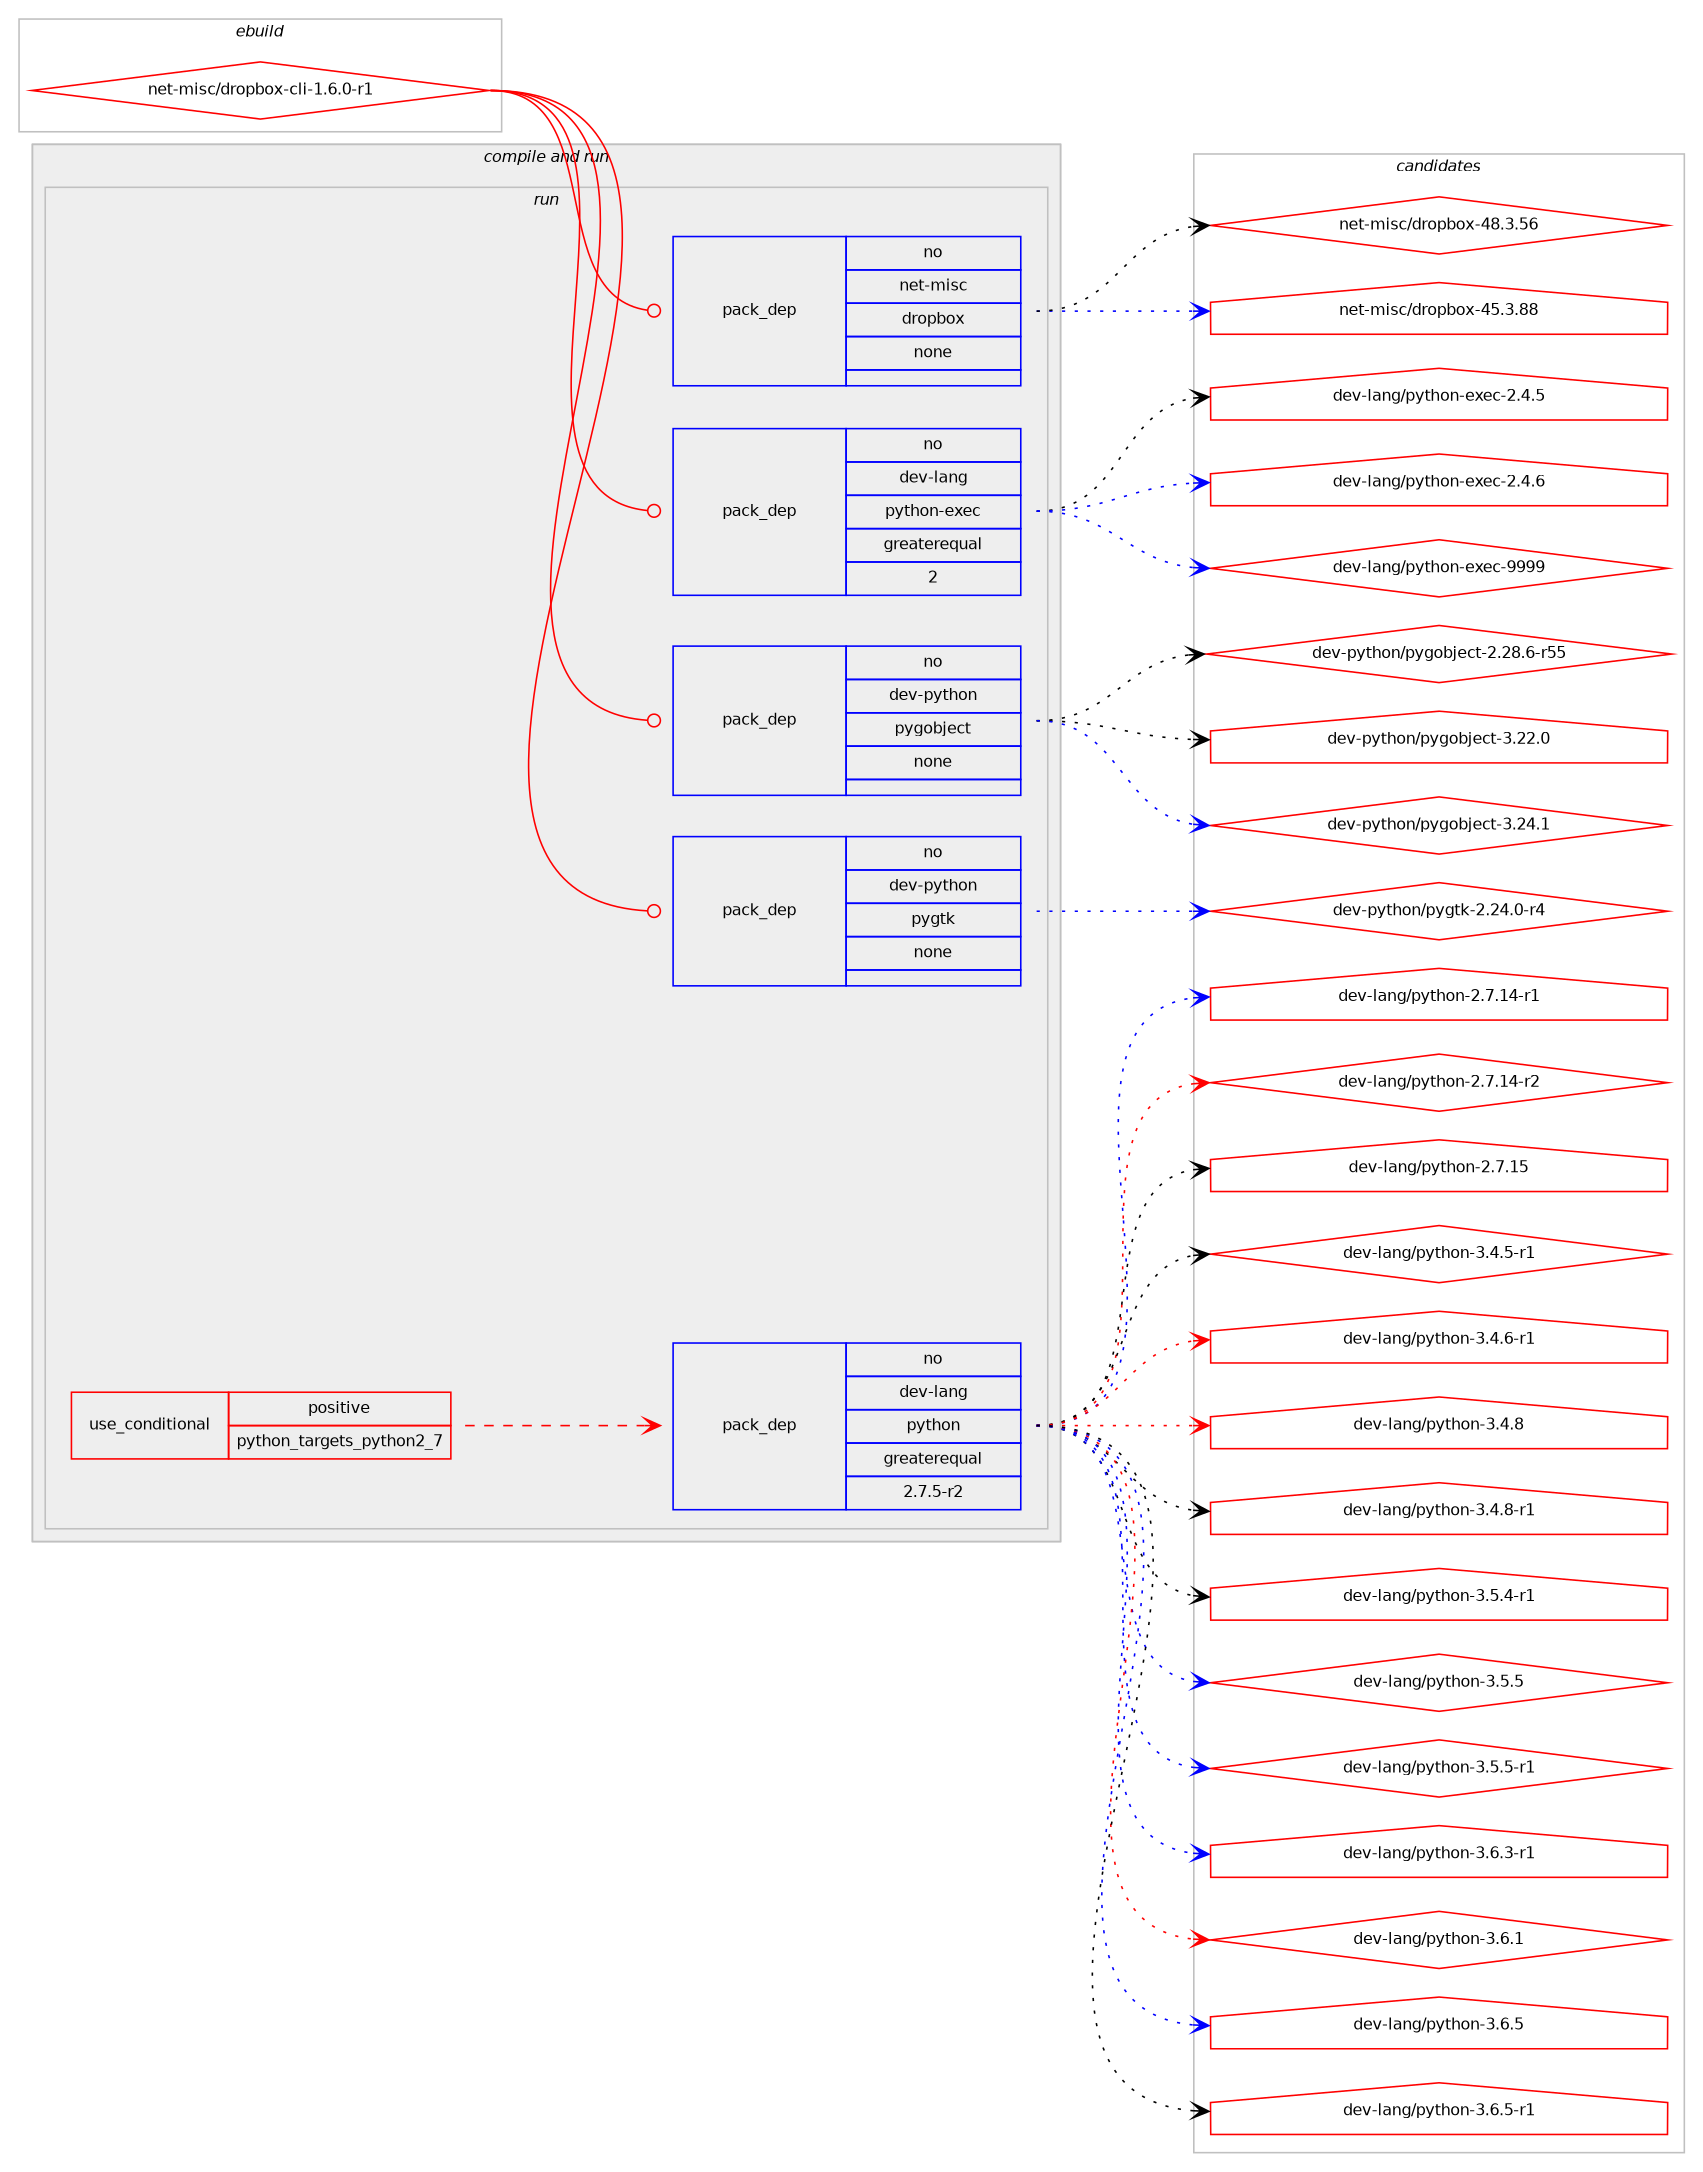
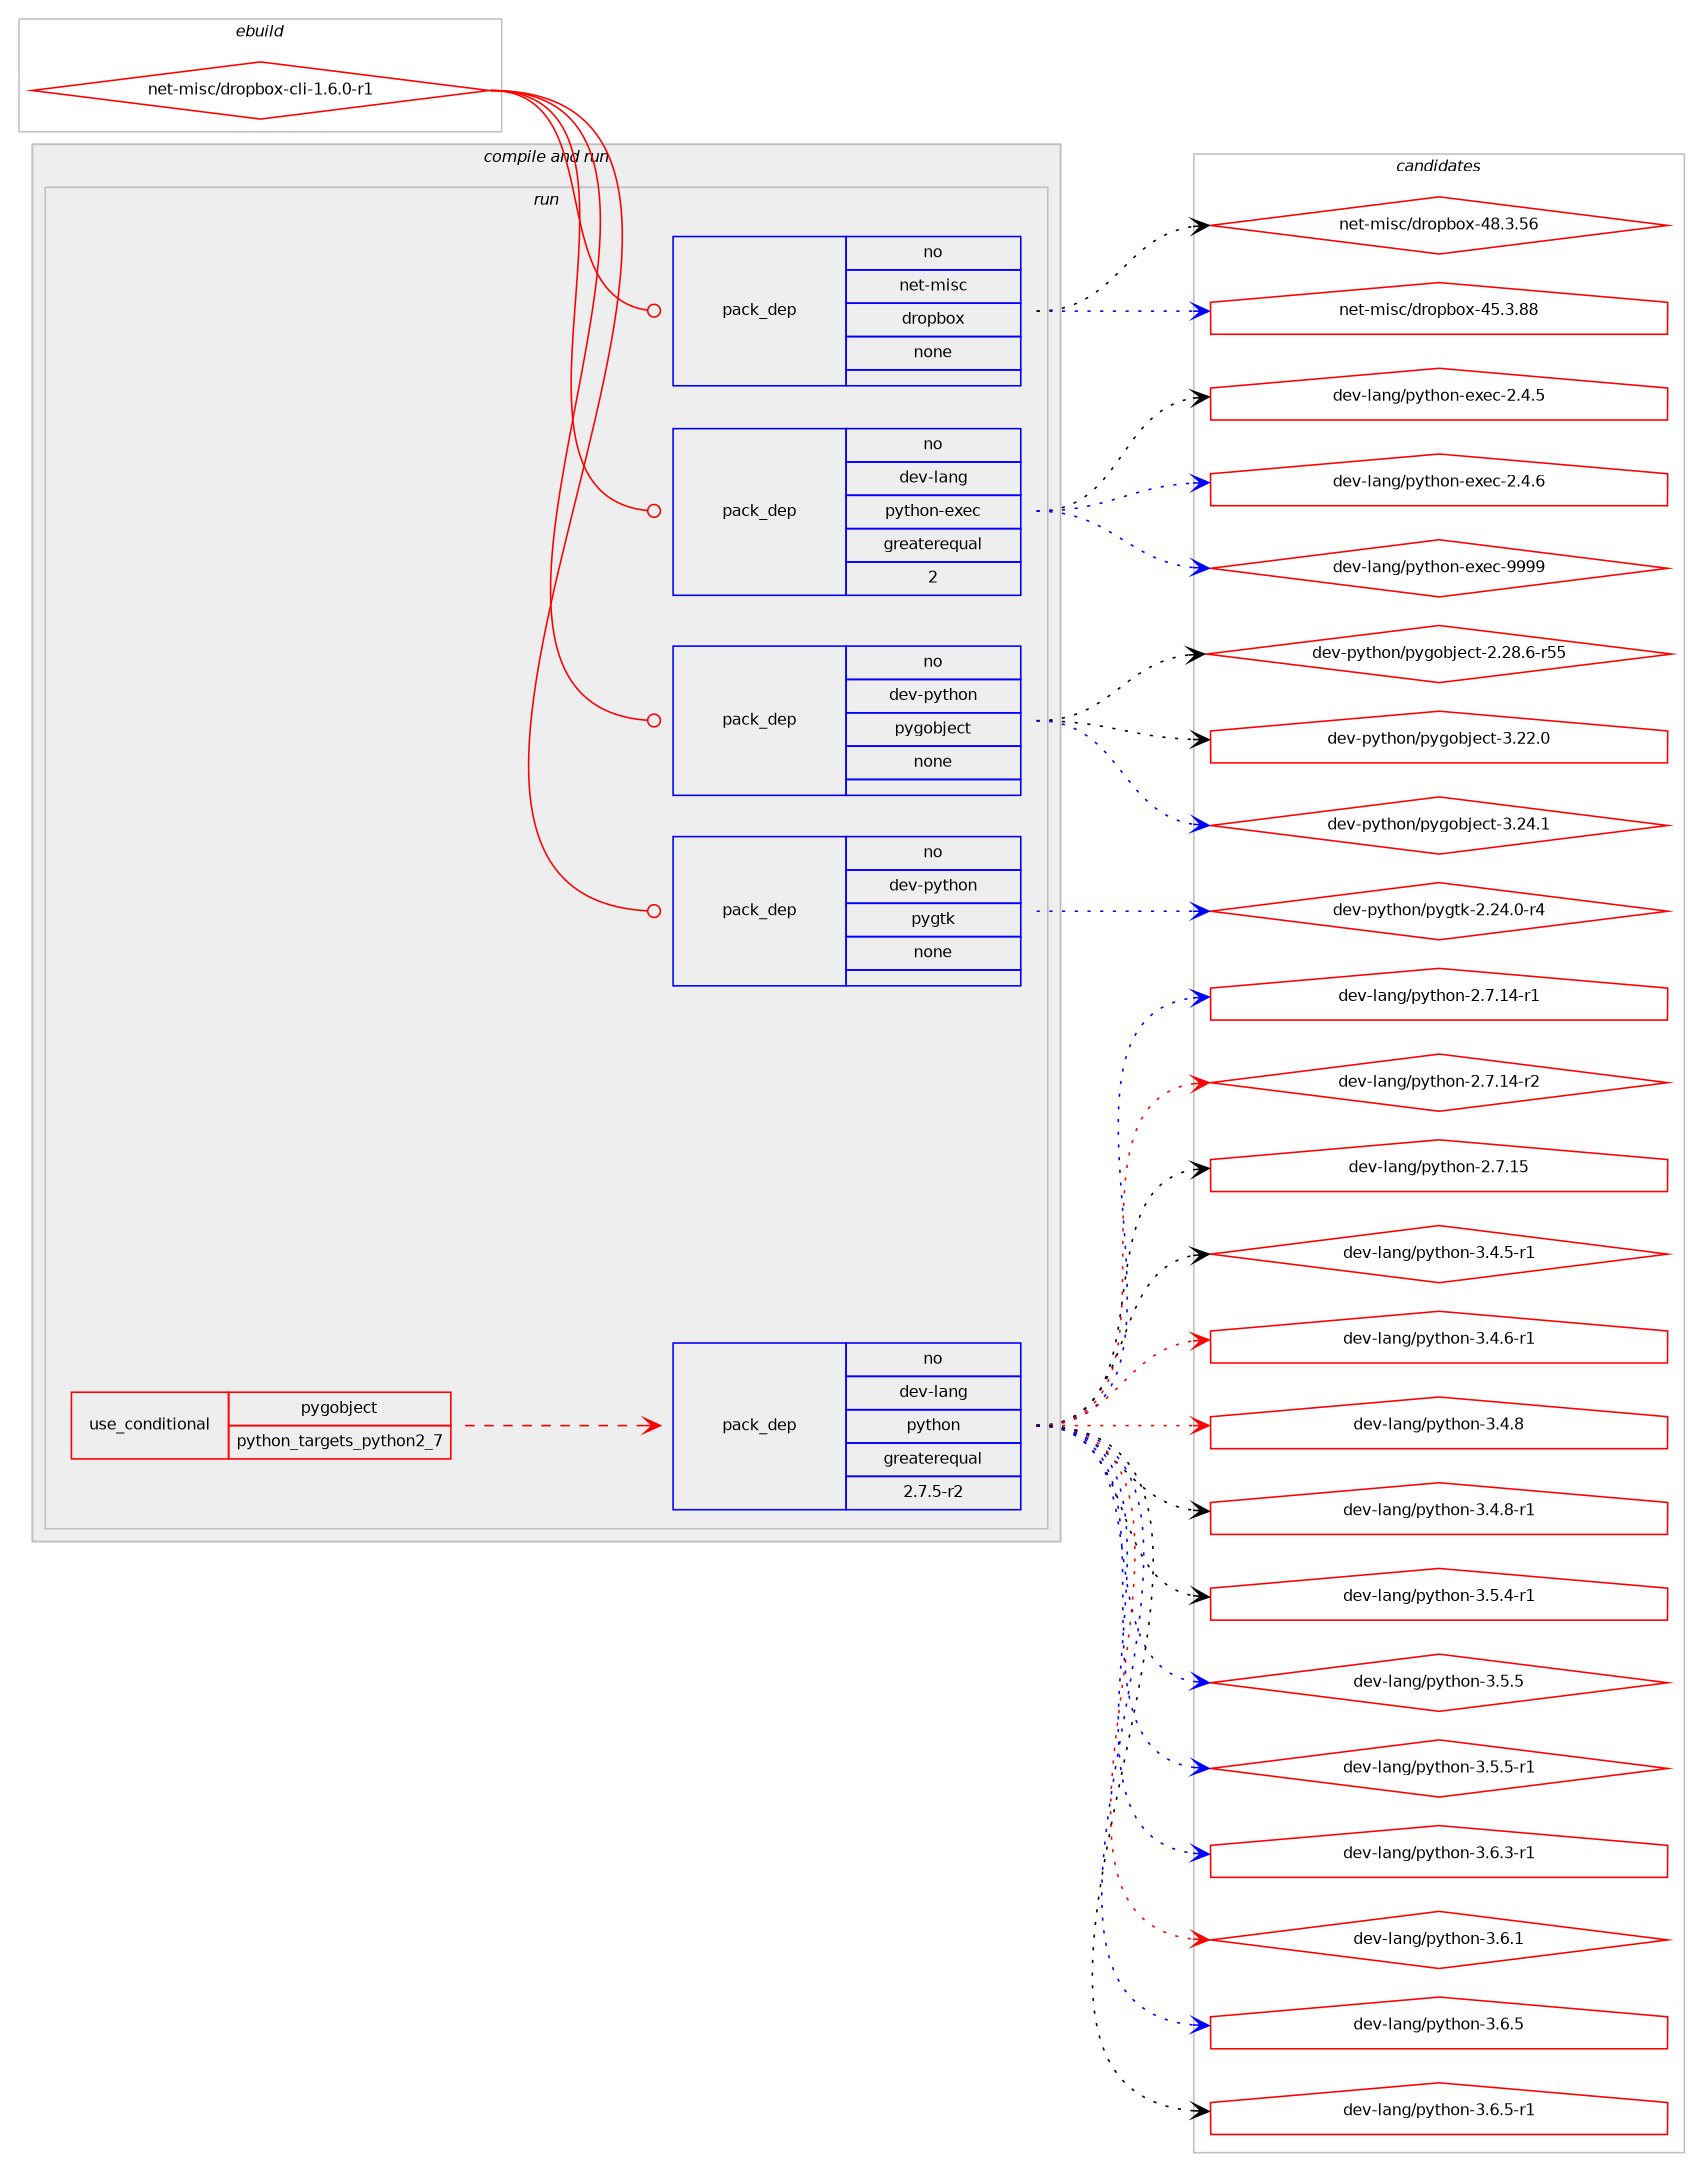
node "use_conditional": text "positive" -> "pygobject"
